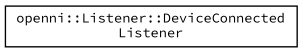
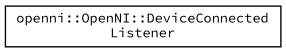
node "openni::Listener::DeviceConnected Listener": label "openni::Listener::DeviceConnected Listener" -> "openni::OpenNI::DeviceConnected Listener"
